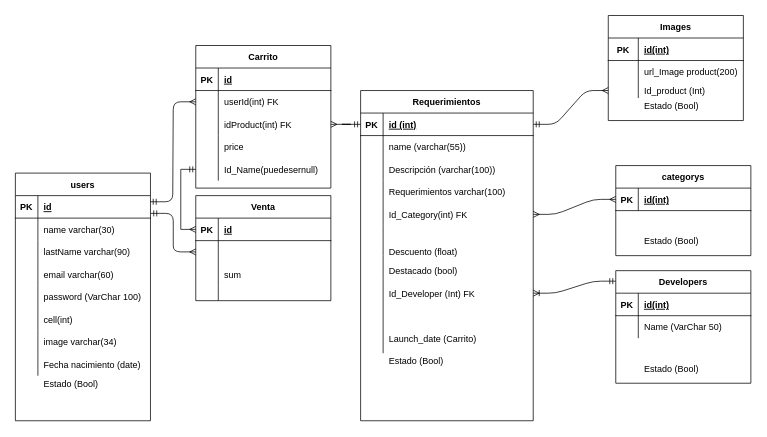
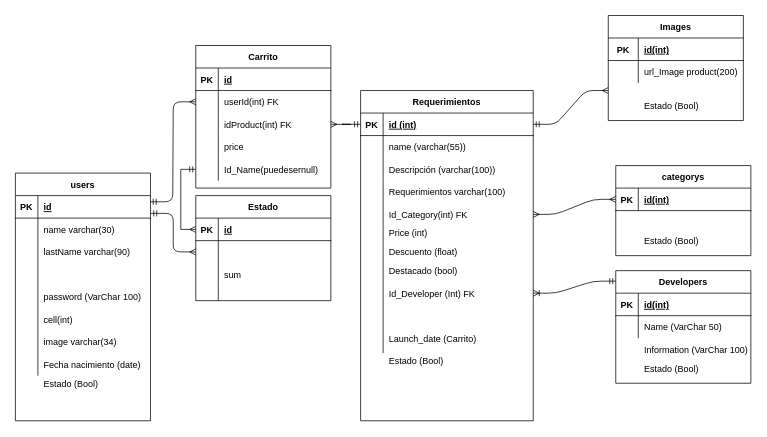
node "Id_product (Int)": removed
node "Venta": label "Venta" -> "Estado"
node "Price (int)": added
node "email varchar(60)": removed
node "Information (VarChar 100)": added
